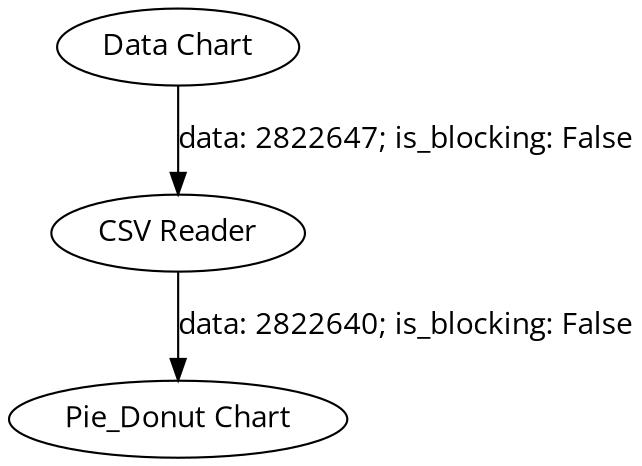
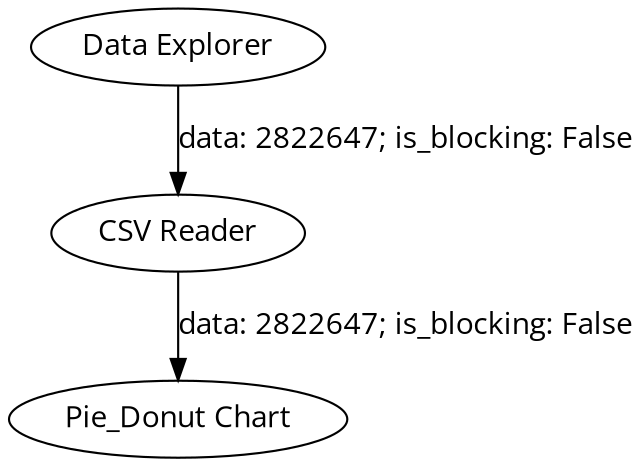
node "Data Chart": label "Data Chart" -> "Data Explorer"
edge "CSV Reader" -> "Pie_Donut Chart": label "data: 2822640; is_blocking: False" -> "data: 2822647; is_blocking: False"
